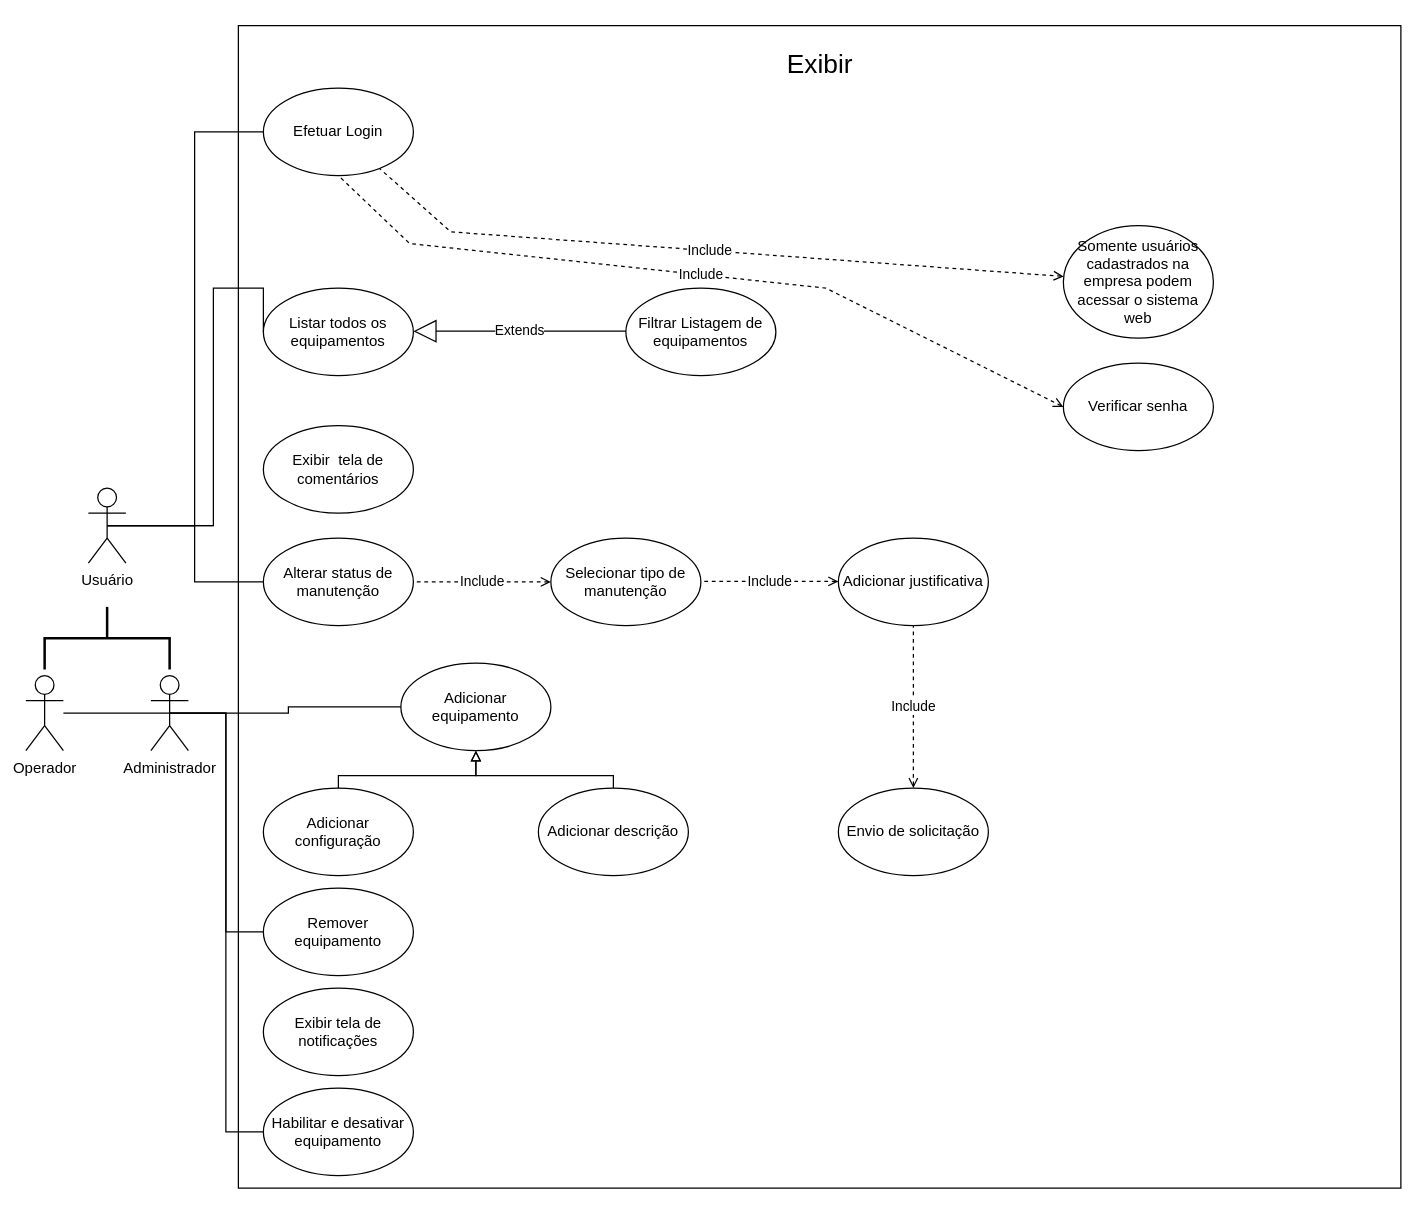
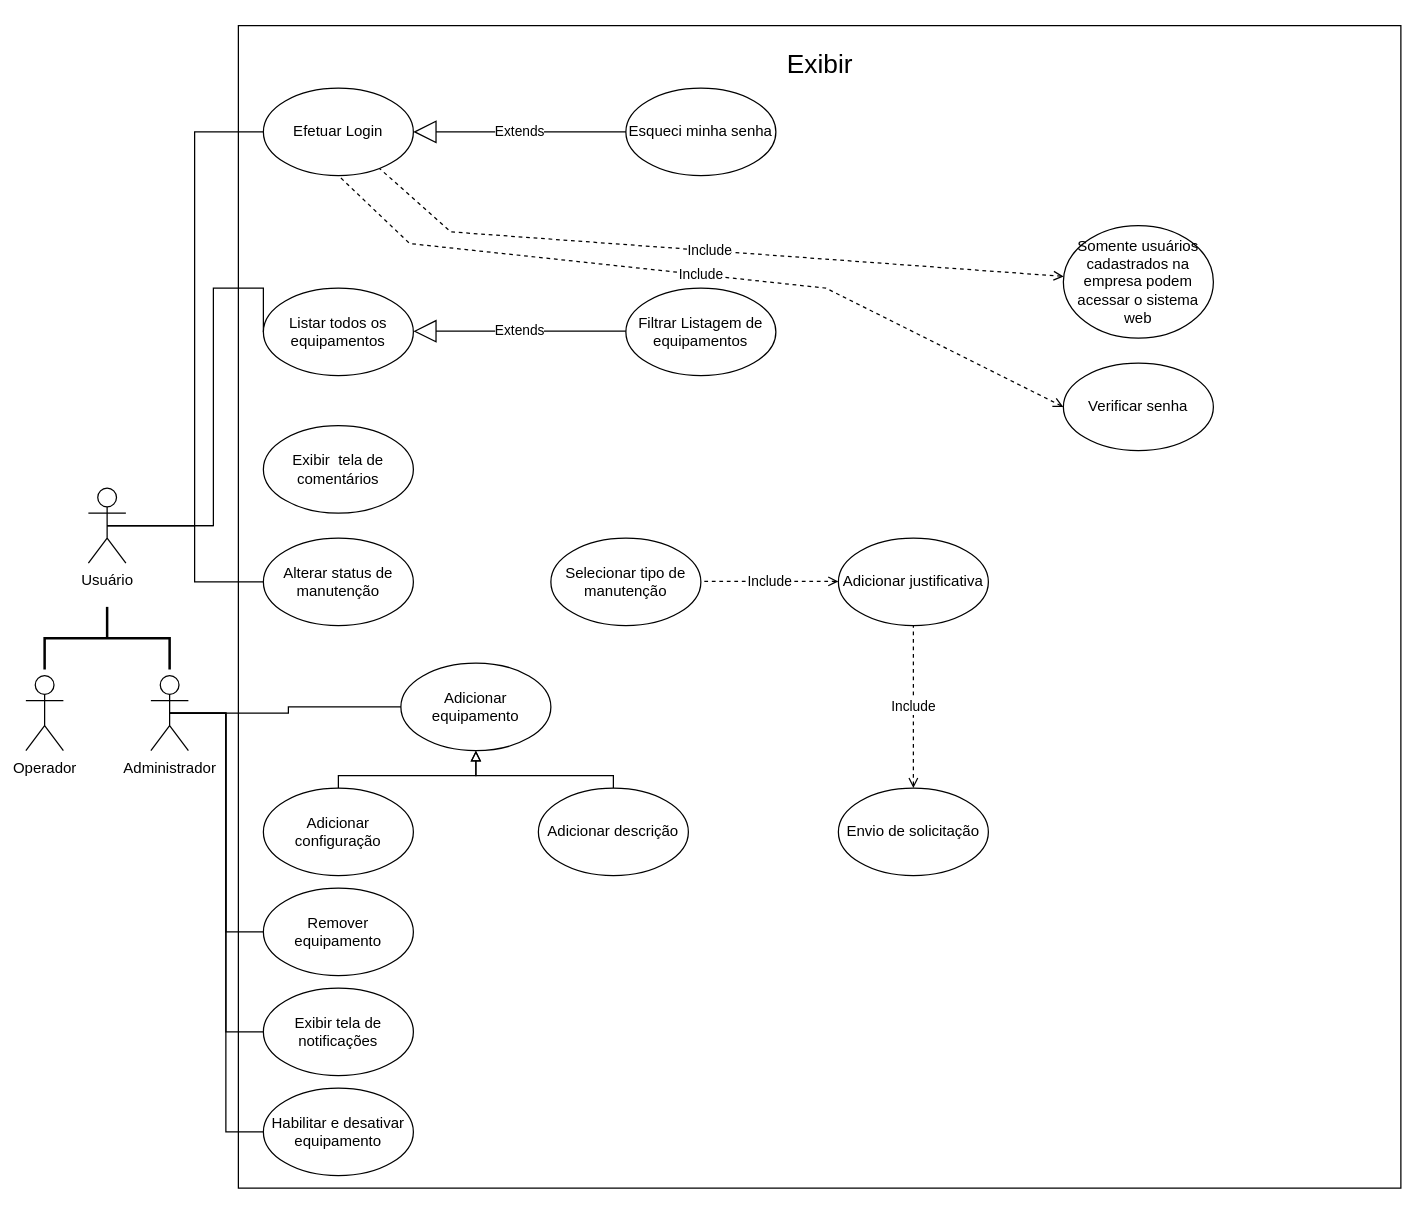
edge "Esqueci minha senha" -> "Efetuar Login": added, label "Extends"
node "Esqueci minha senha": added
edge "Alterar status de manutenção" -> "Selecionar tipo de manutenção": removed, label "Include"
edge "Operador" -- "Administrador": now "Exibir tela de notificações" -- "Administrador"
